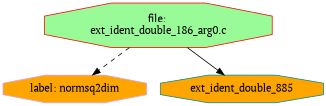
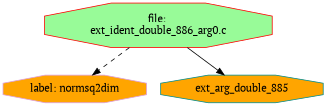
node "file: ext_ident_double_186_arg0.c": label "file: ext_ident_double_186_arg0.c" -> "file: ext_ident_double_886_arg0.c"
node "ext_ident_double_885": label "ext_ident_double_885" -> "ext_arg_double_885"
